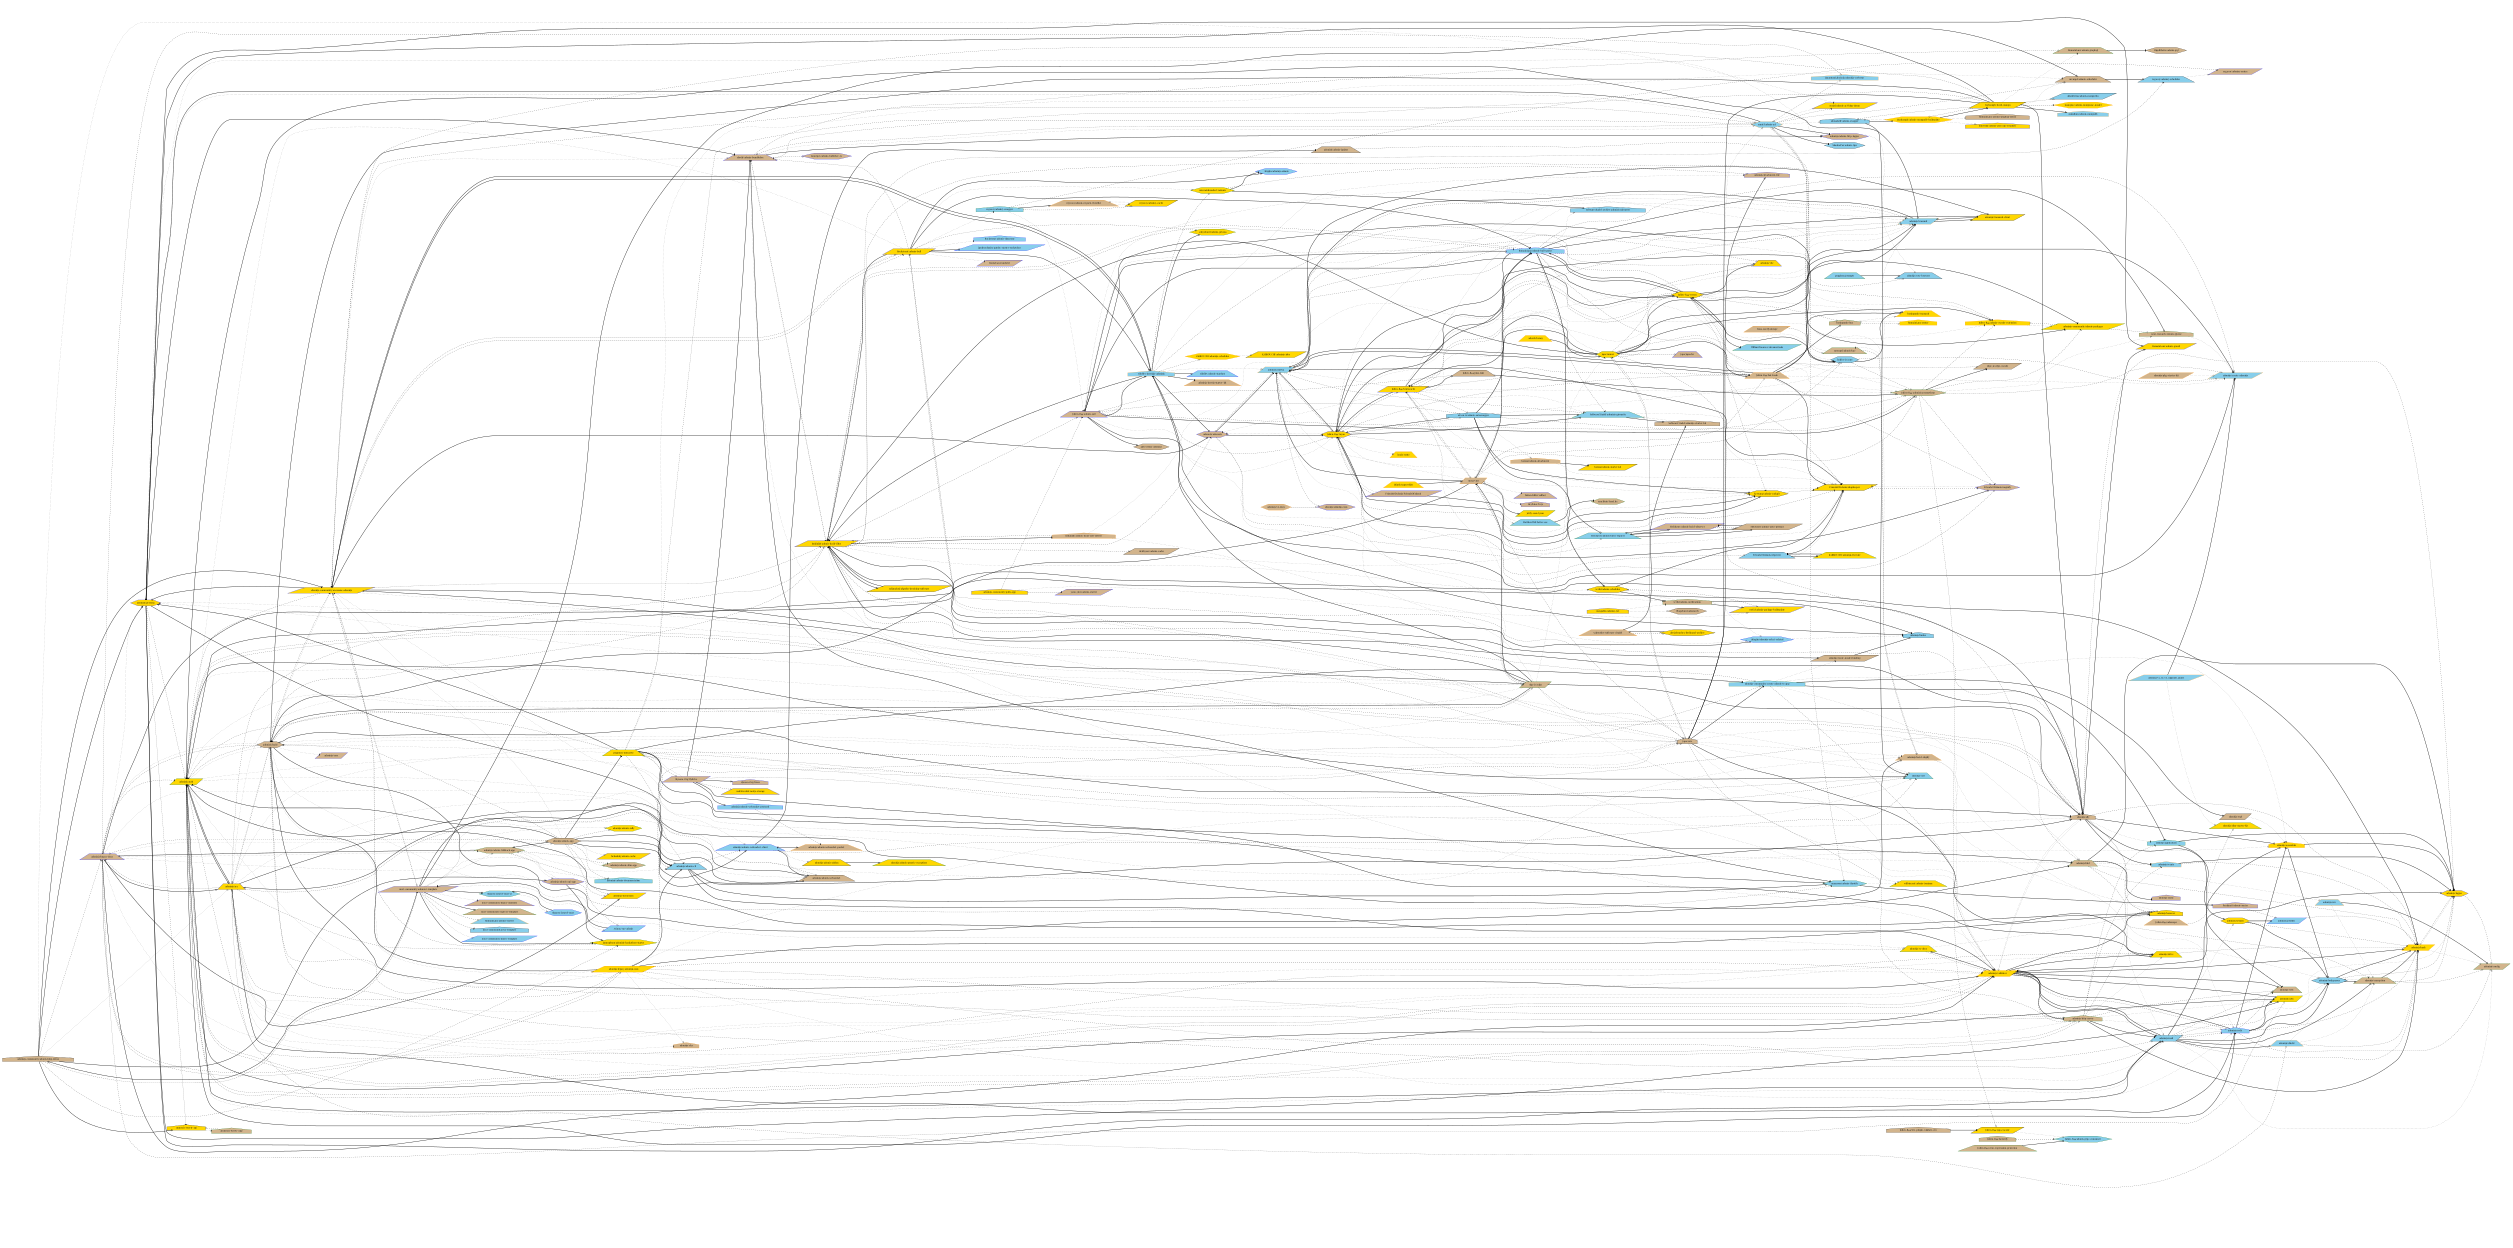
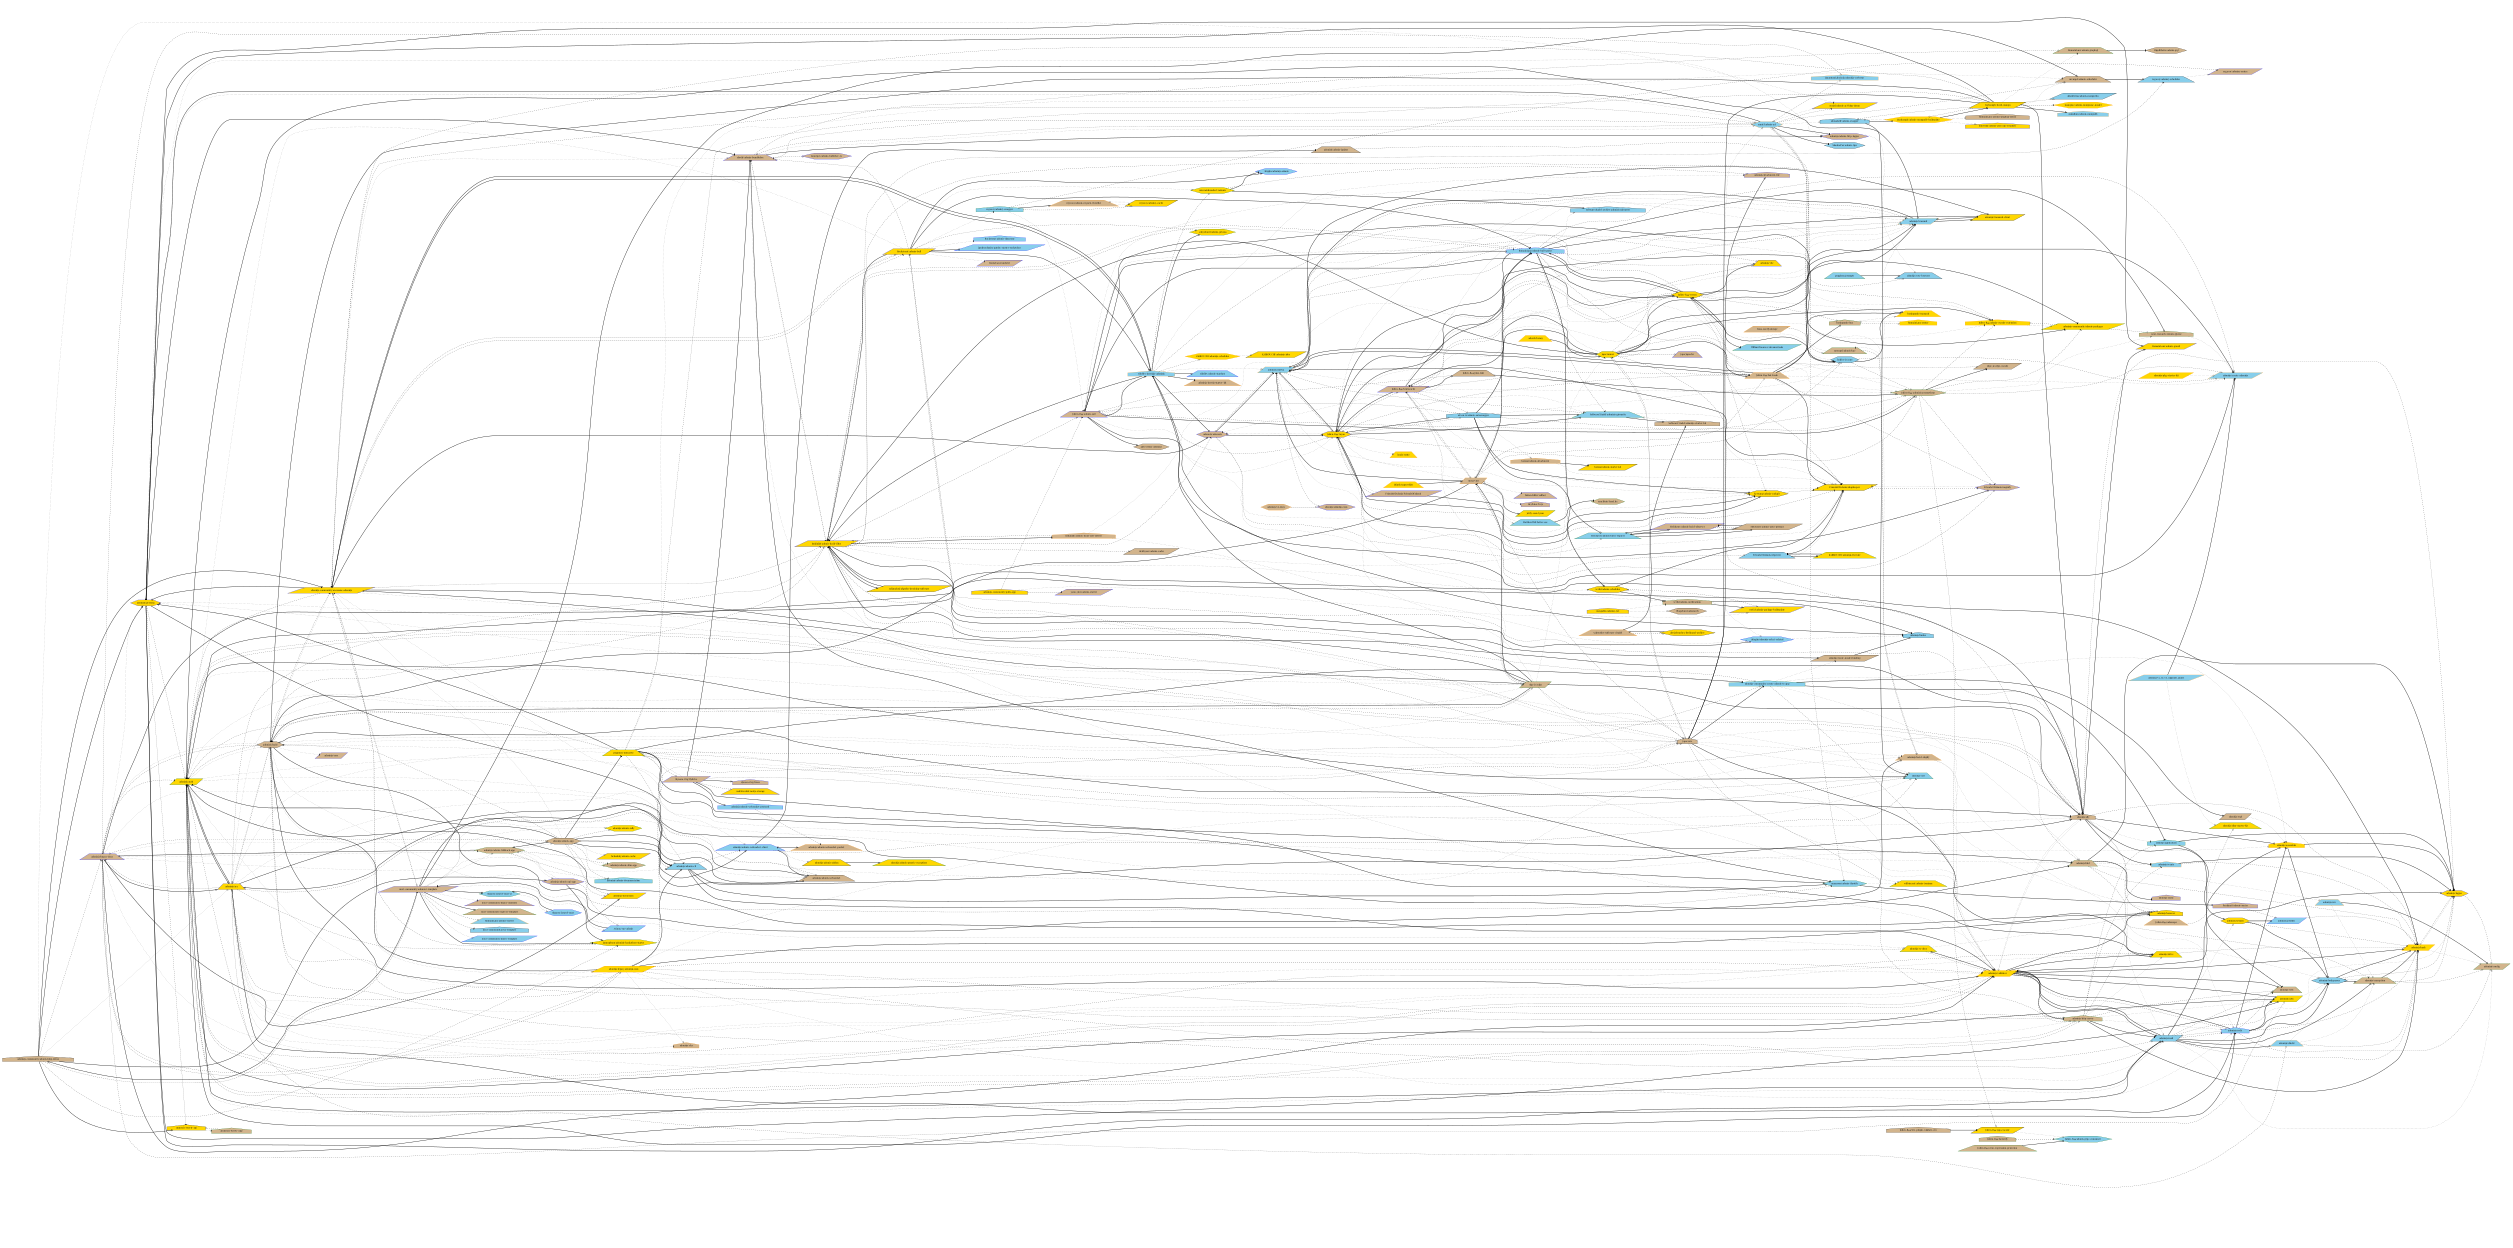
node "adonisjs/pkg-starter-kit": fillcolor tan -> gold
node "Julien-R44/bentocache": fillcolor gold -> tan
